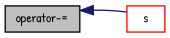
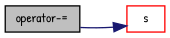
edge "s" -> "operator-=": reversed
